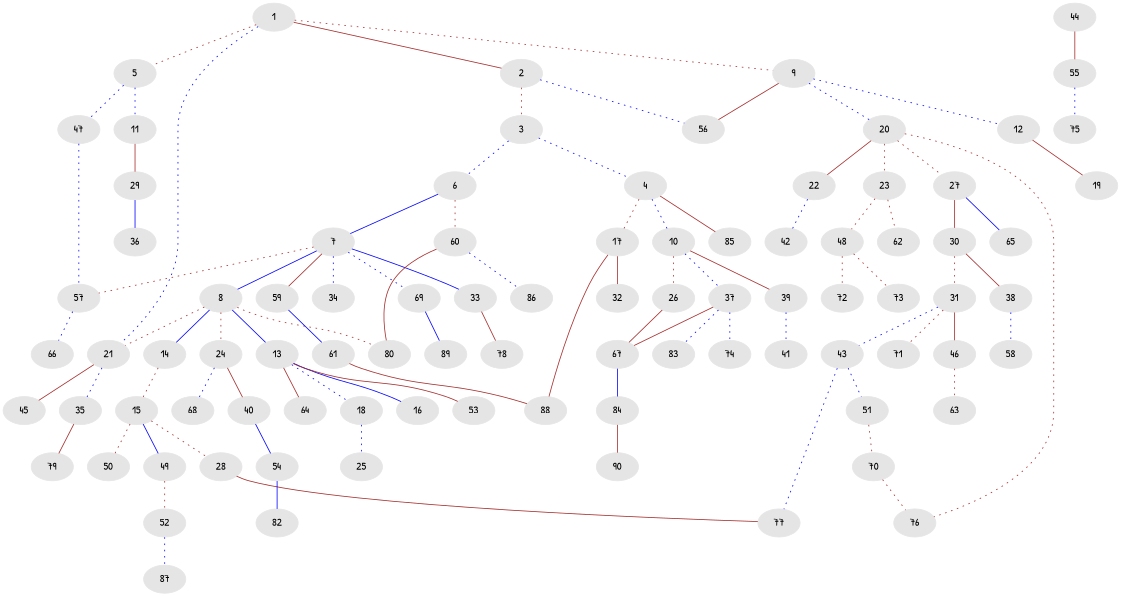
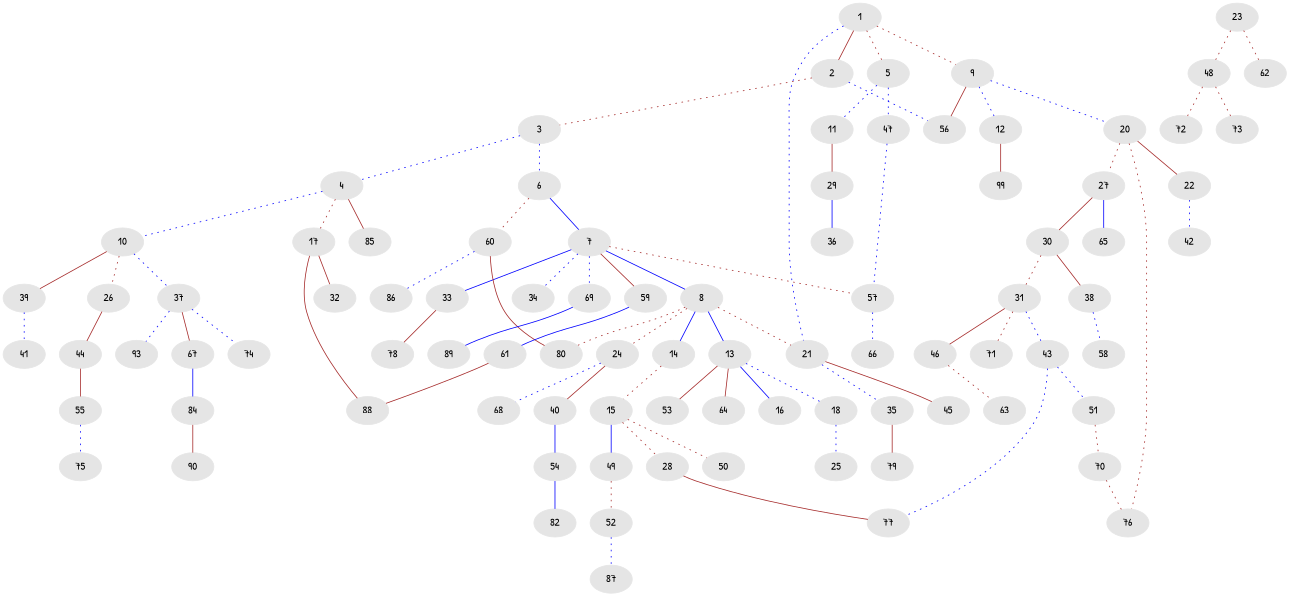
edge "20" -- "23": removed
node "19": label "19" -> "99"
edge "26" -- "67": now "26" -- "44"
node "83": label "83" -> "93"
